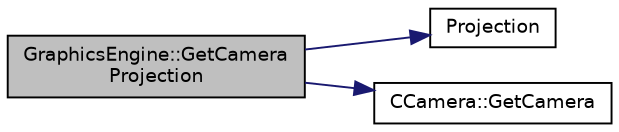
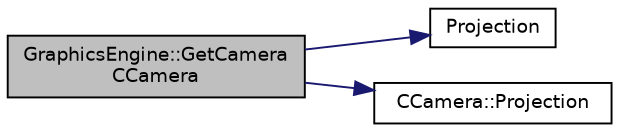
node "GraphicsEngine::GetCamera Projection": label "GraphicsEngine::GetCamera Projection" -> "GraphicsEngine::GetCamera CCamera"
node "CCamera::GetCamera": label "CCamera::GetCamera" -> "CCamera::Projection"
